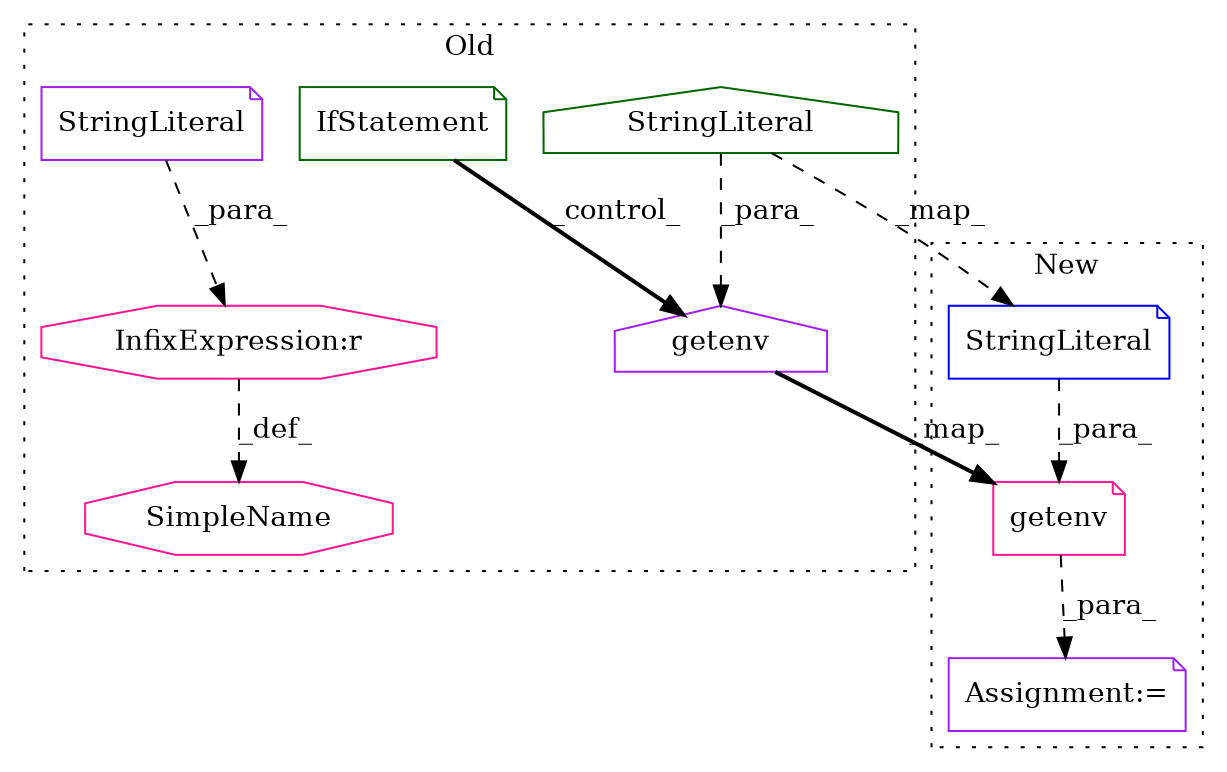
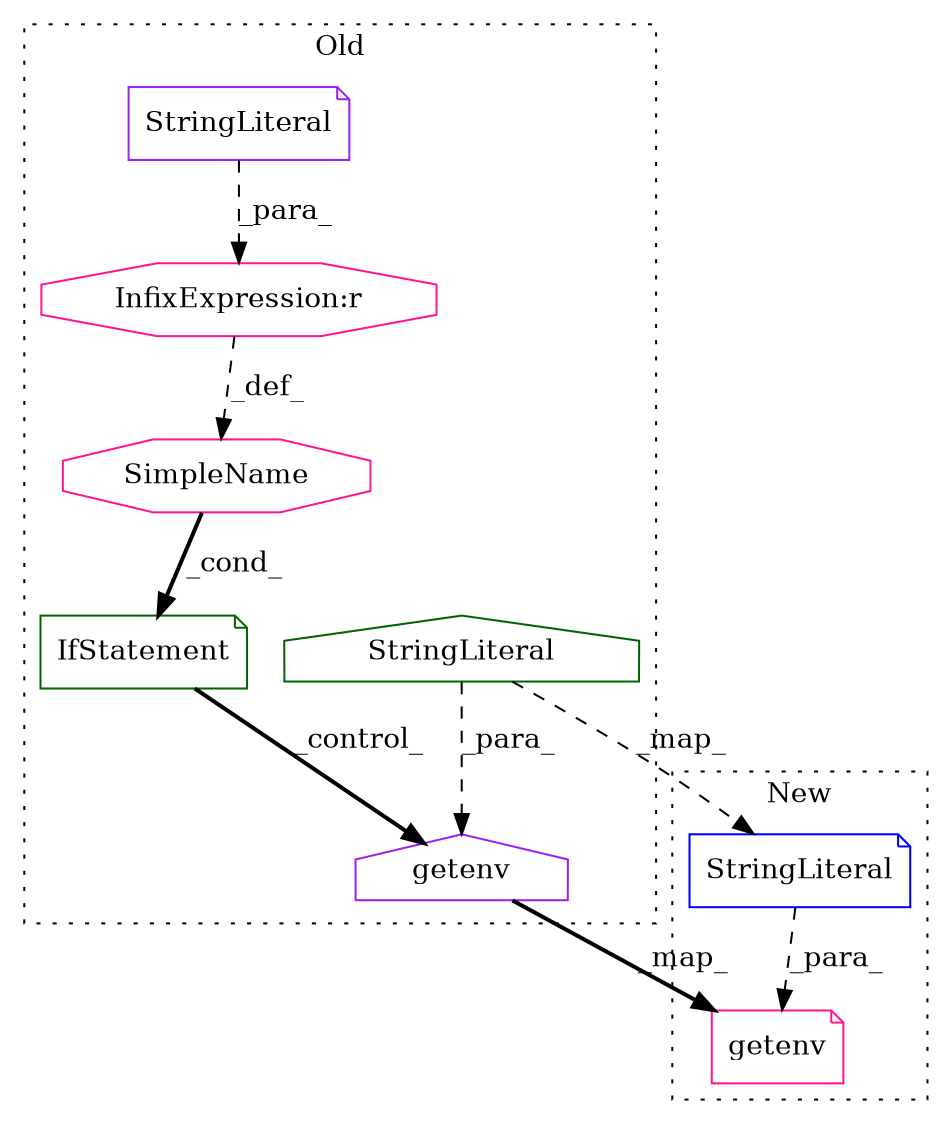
edge "SimpleName" -> "IfStatement": added, label "_cond_"
node "Assignment:=": removed
